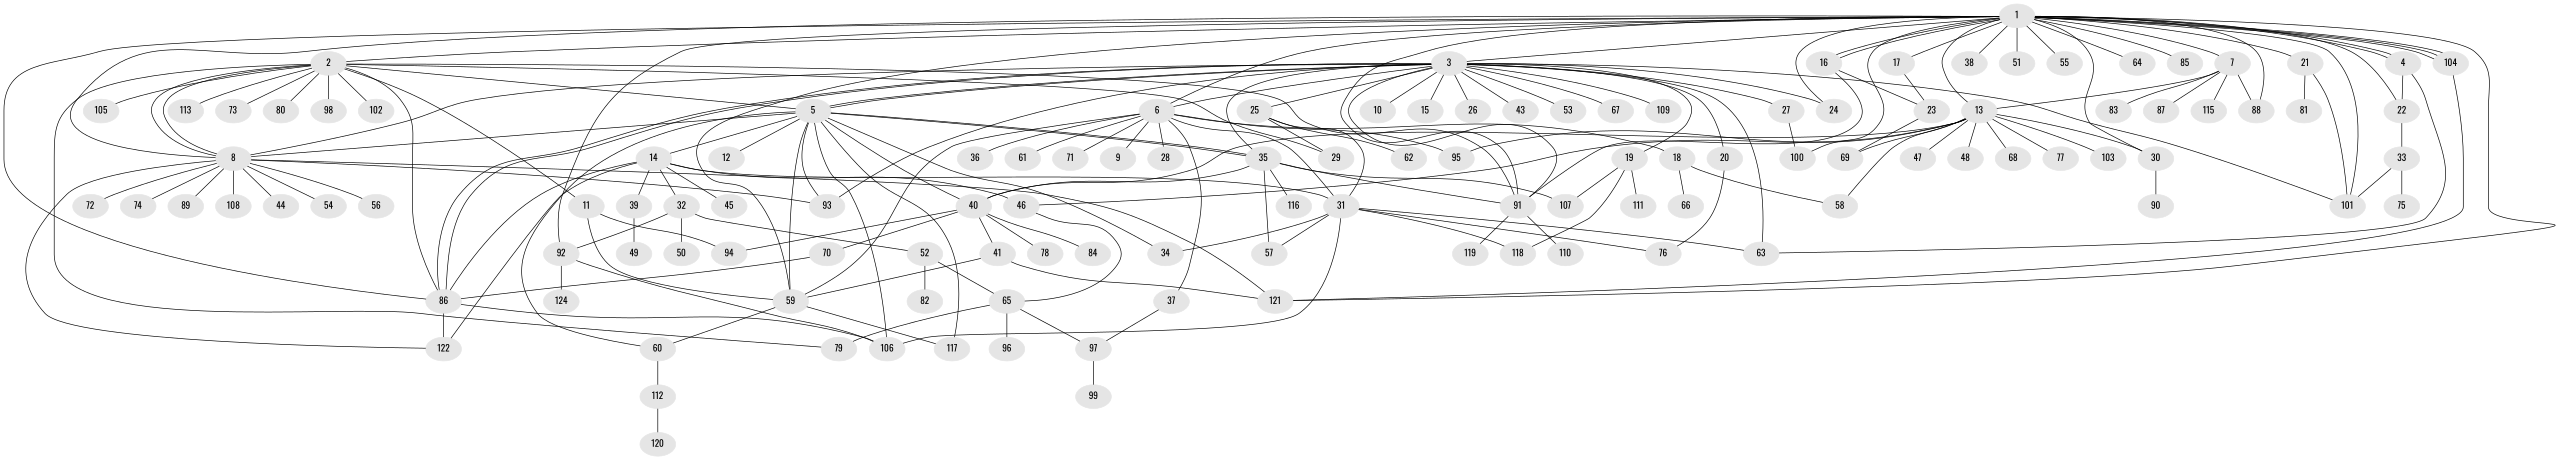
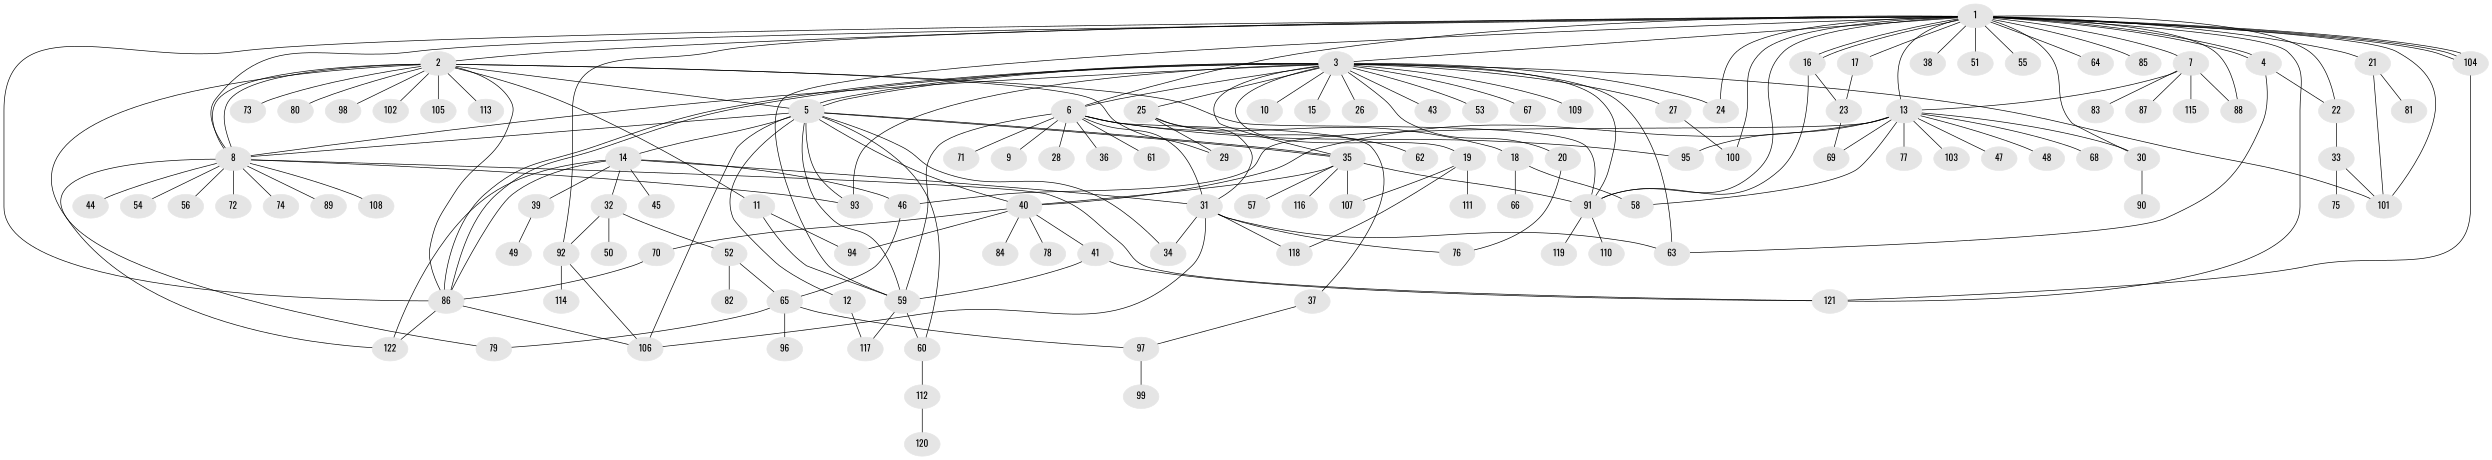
edge "5" -- "117": now "12" -- "117"
edge "31" -- "57": removed
node "124": label "124" -> "114"
